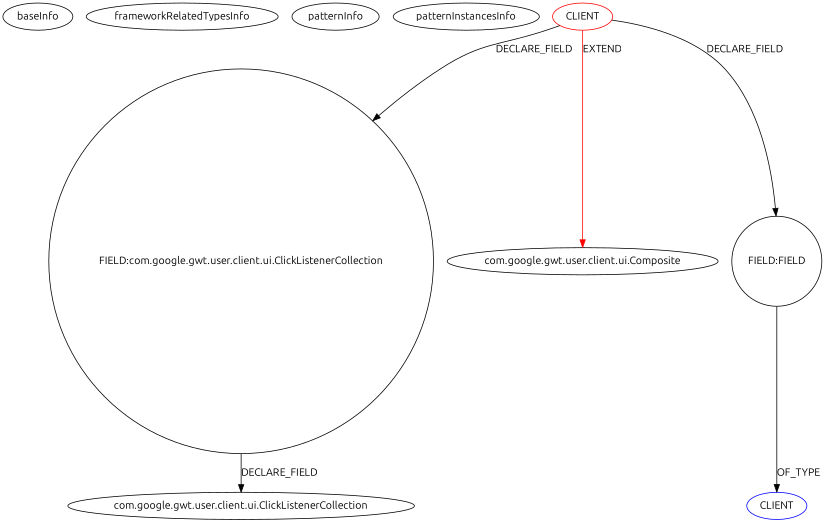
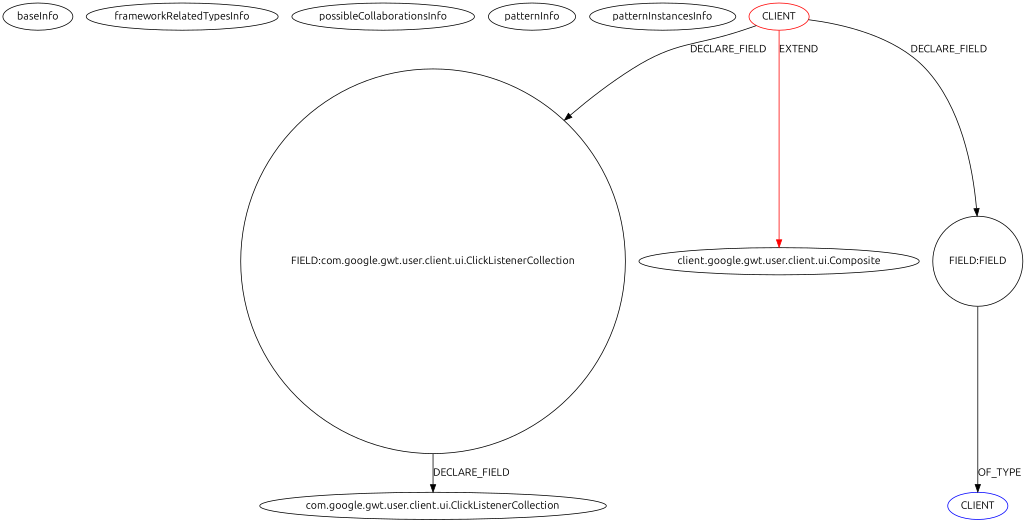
node "possibleCollaborationsInfo": added
node "com.google.gwt.user.client.ui.Composite": label "com.google.gwt.user.client.ui.Composite" -> "client.google.gwt.user.client.ui.Composite"
